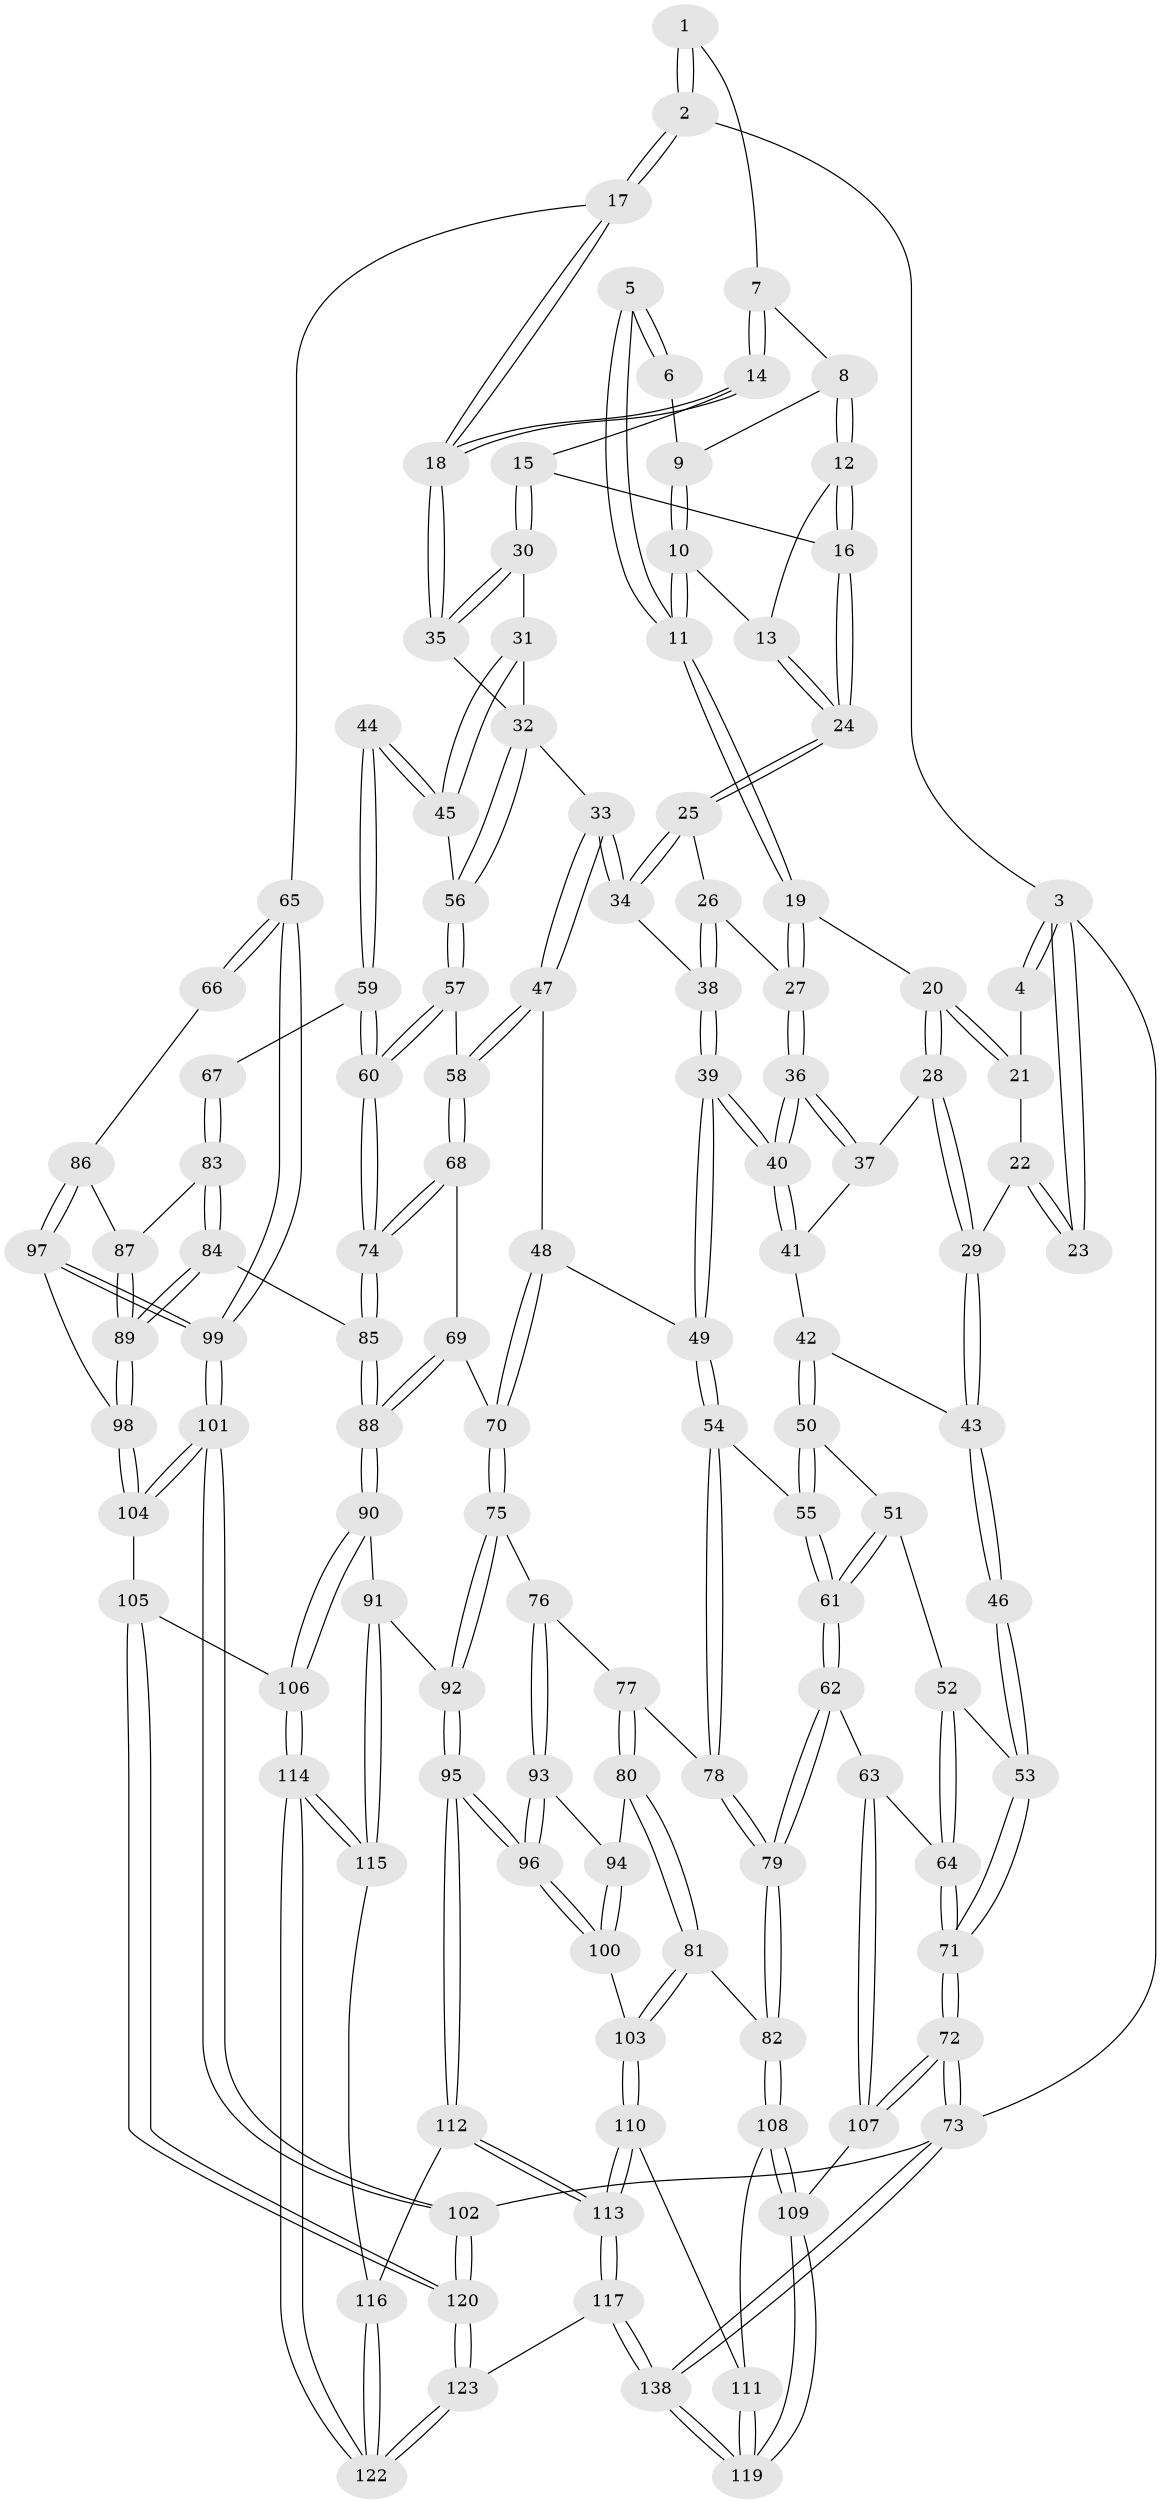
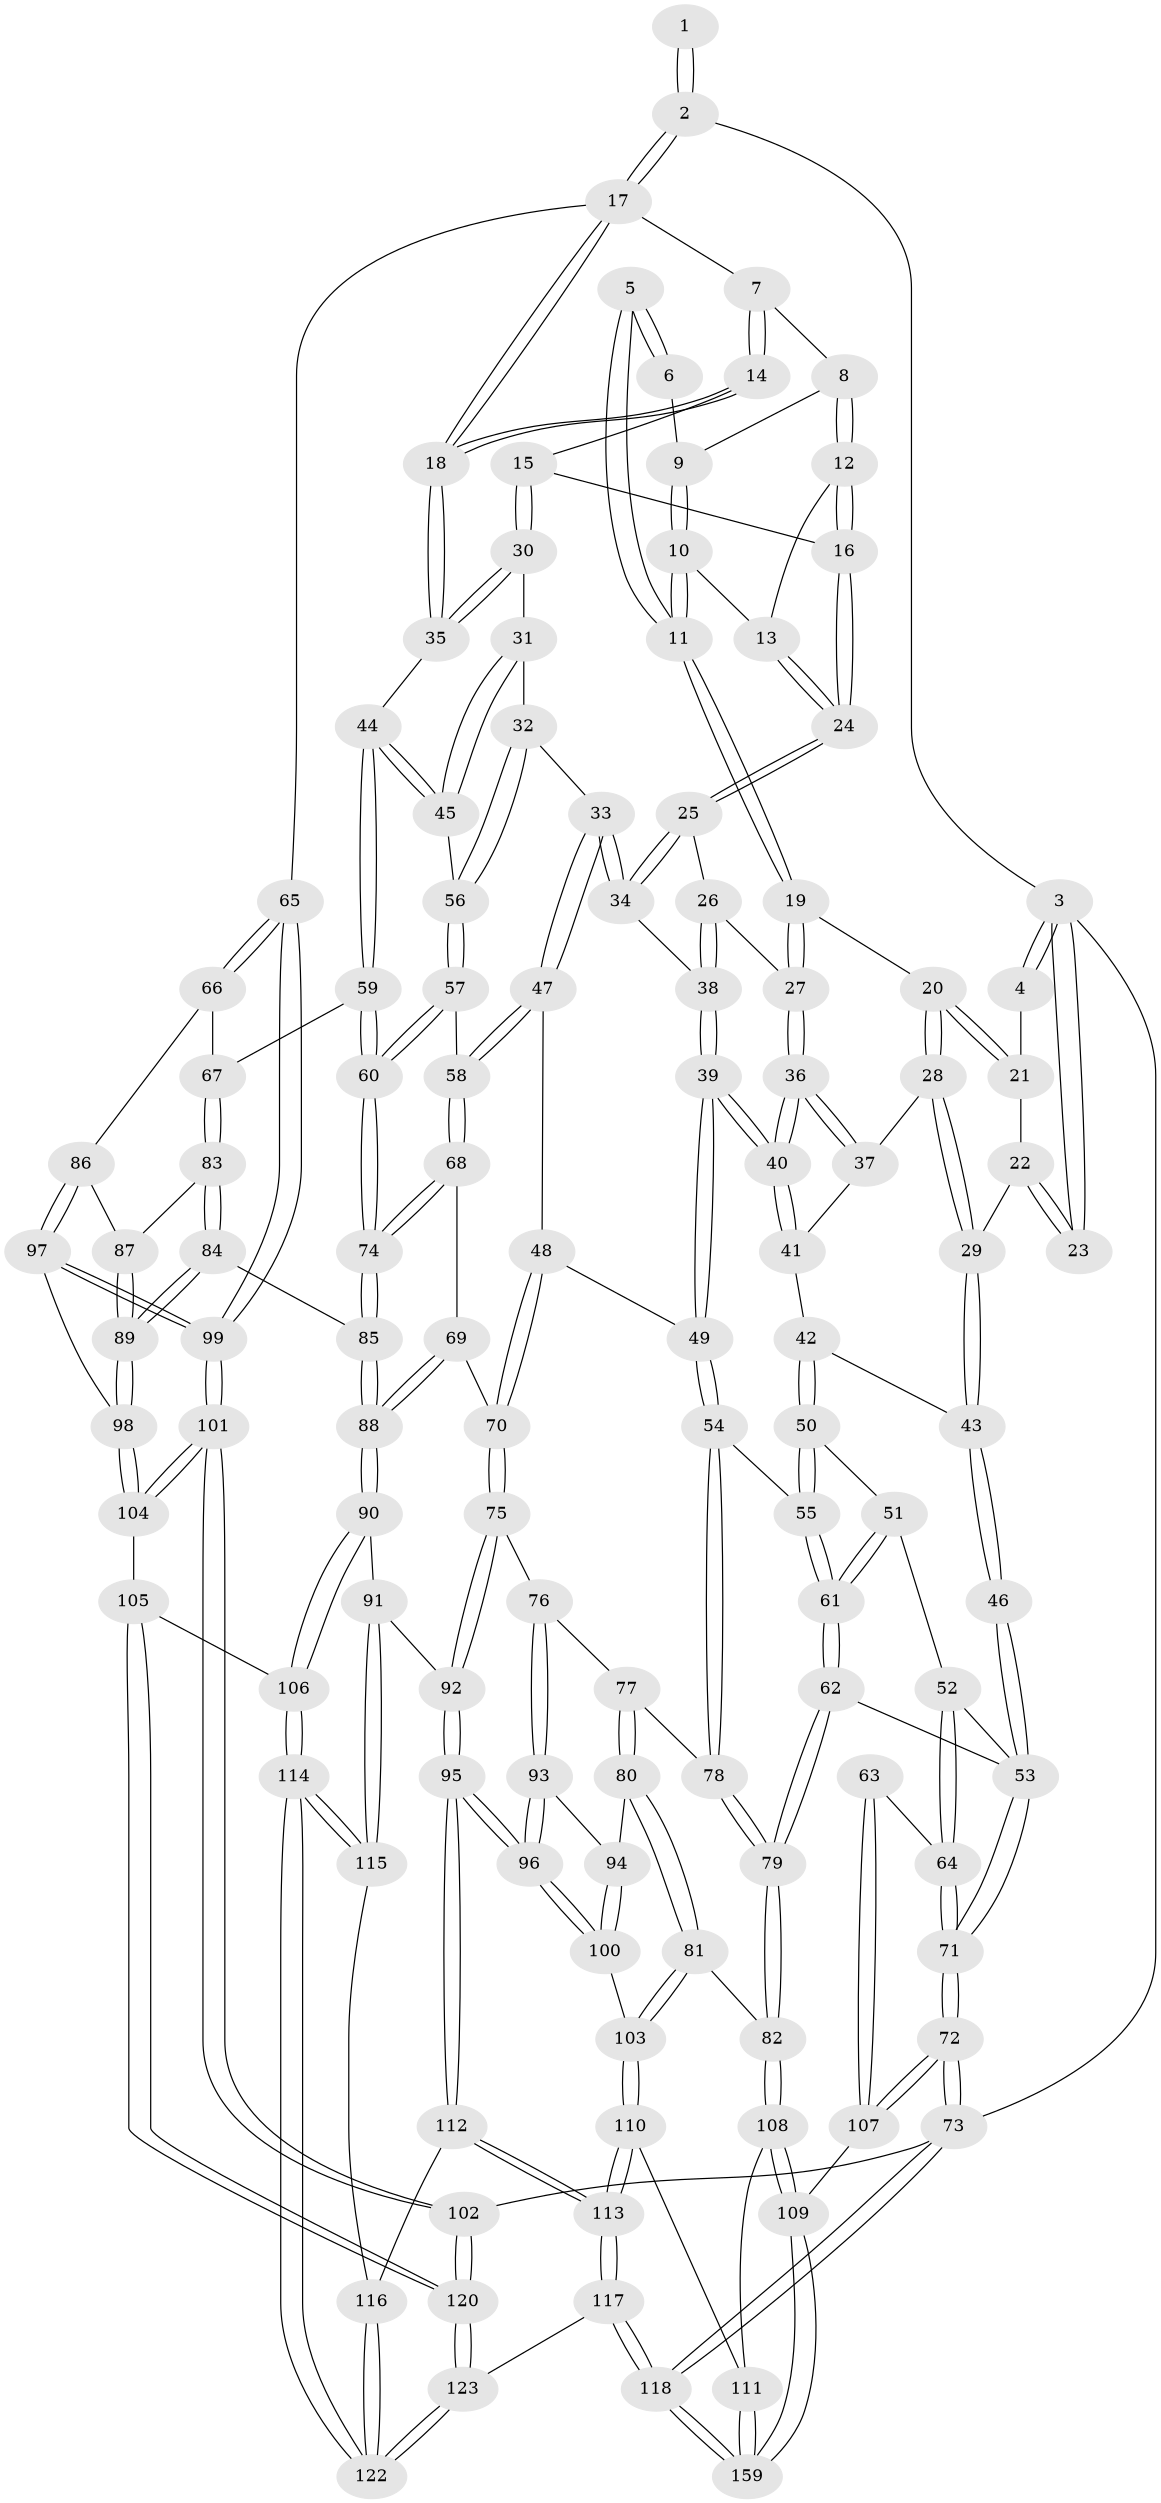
edge "1" -- "7": now "17" -- "7"
edge "35" -- "32": now "35" -- "44"
edge "66" -- "67": added
edge "62" -- "63": now "62" -- "53"
node "138": label "138" -> "118"
node "119": label "119" -> "159"
